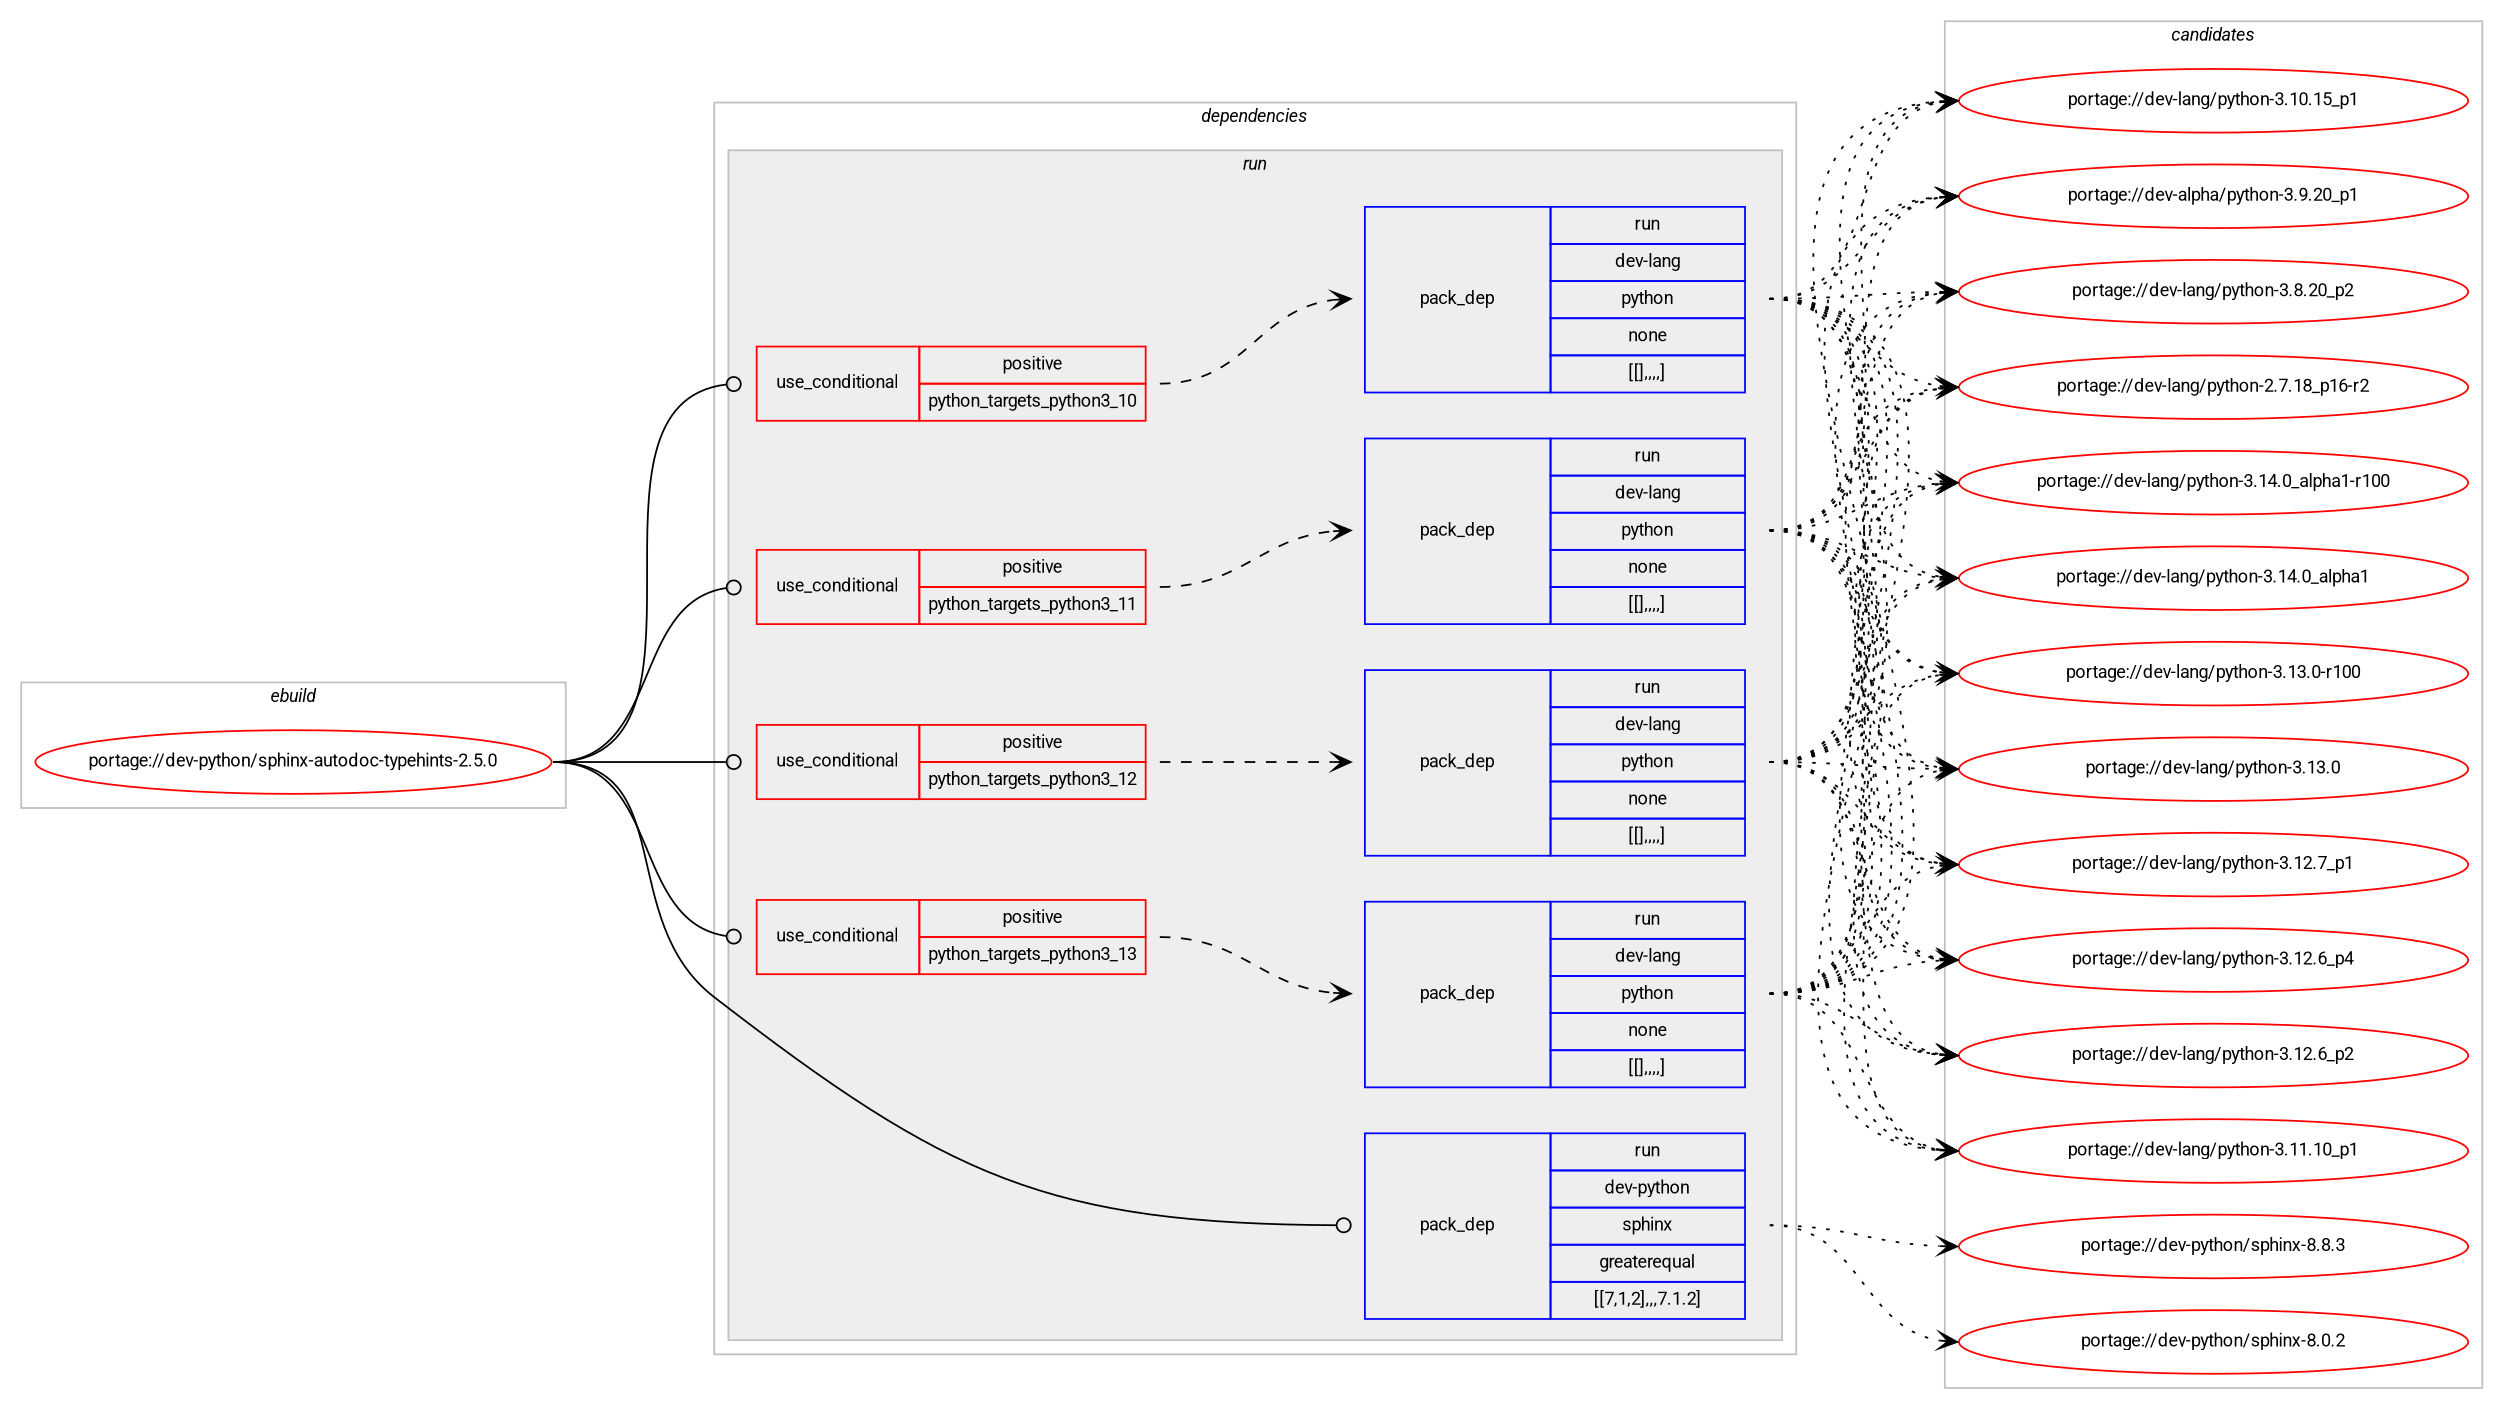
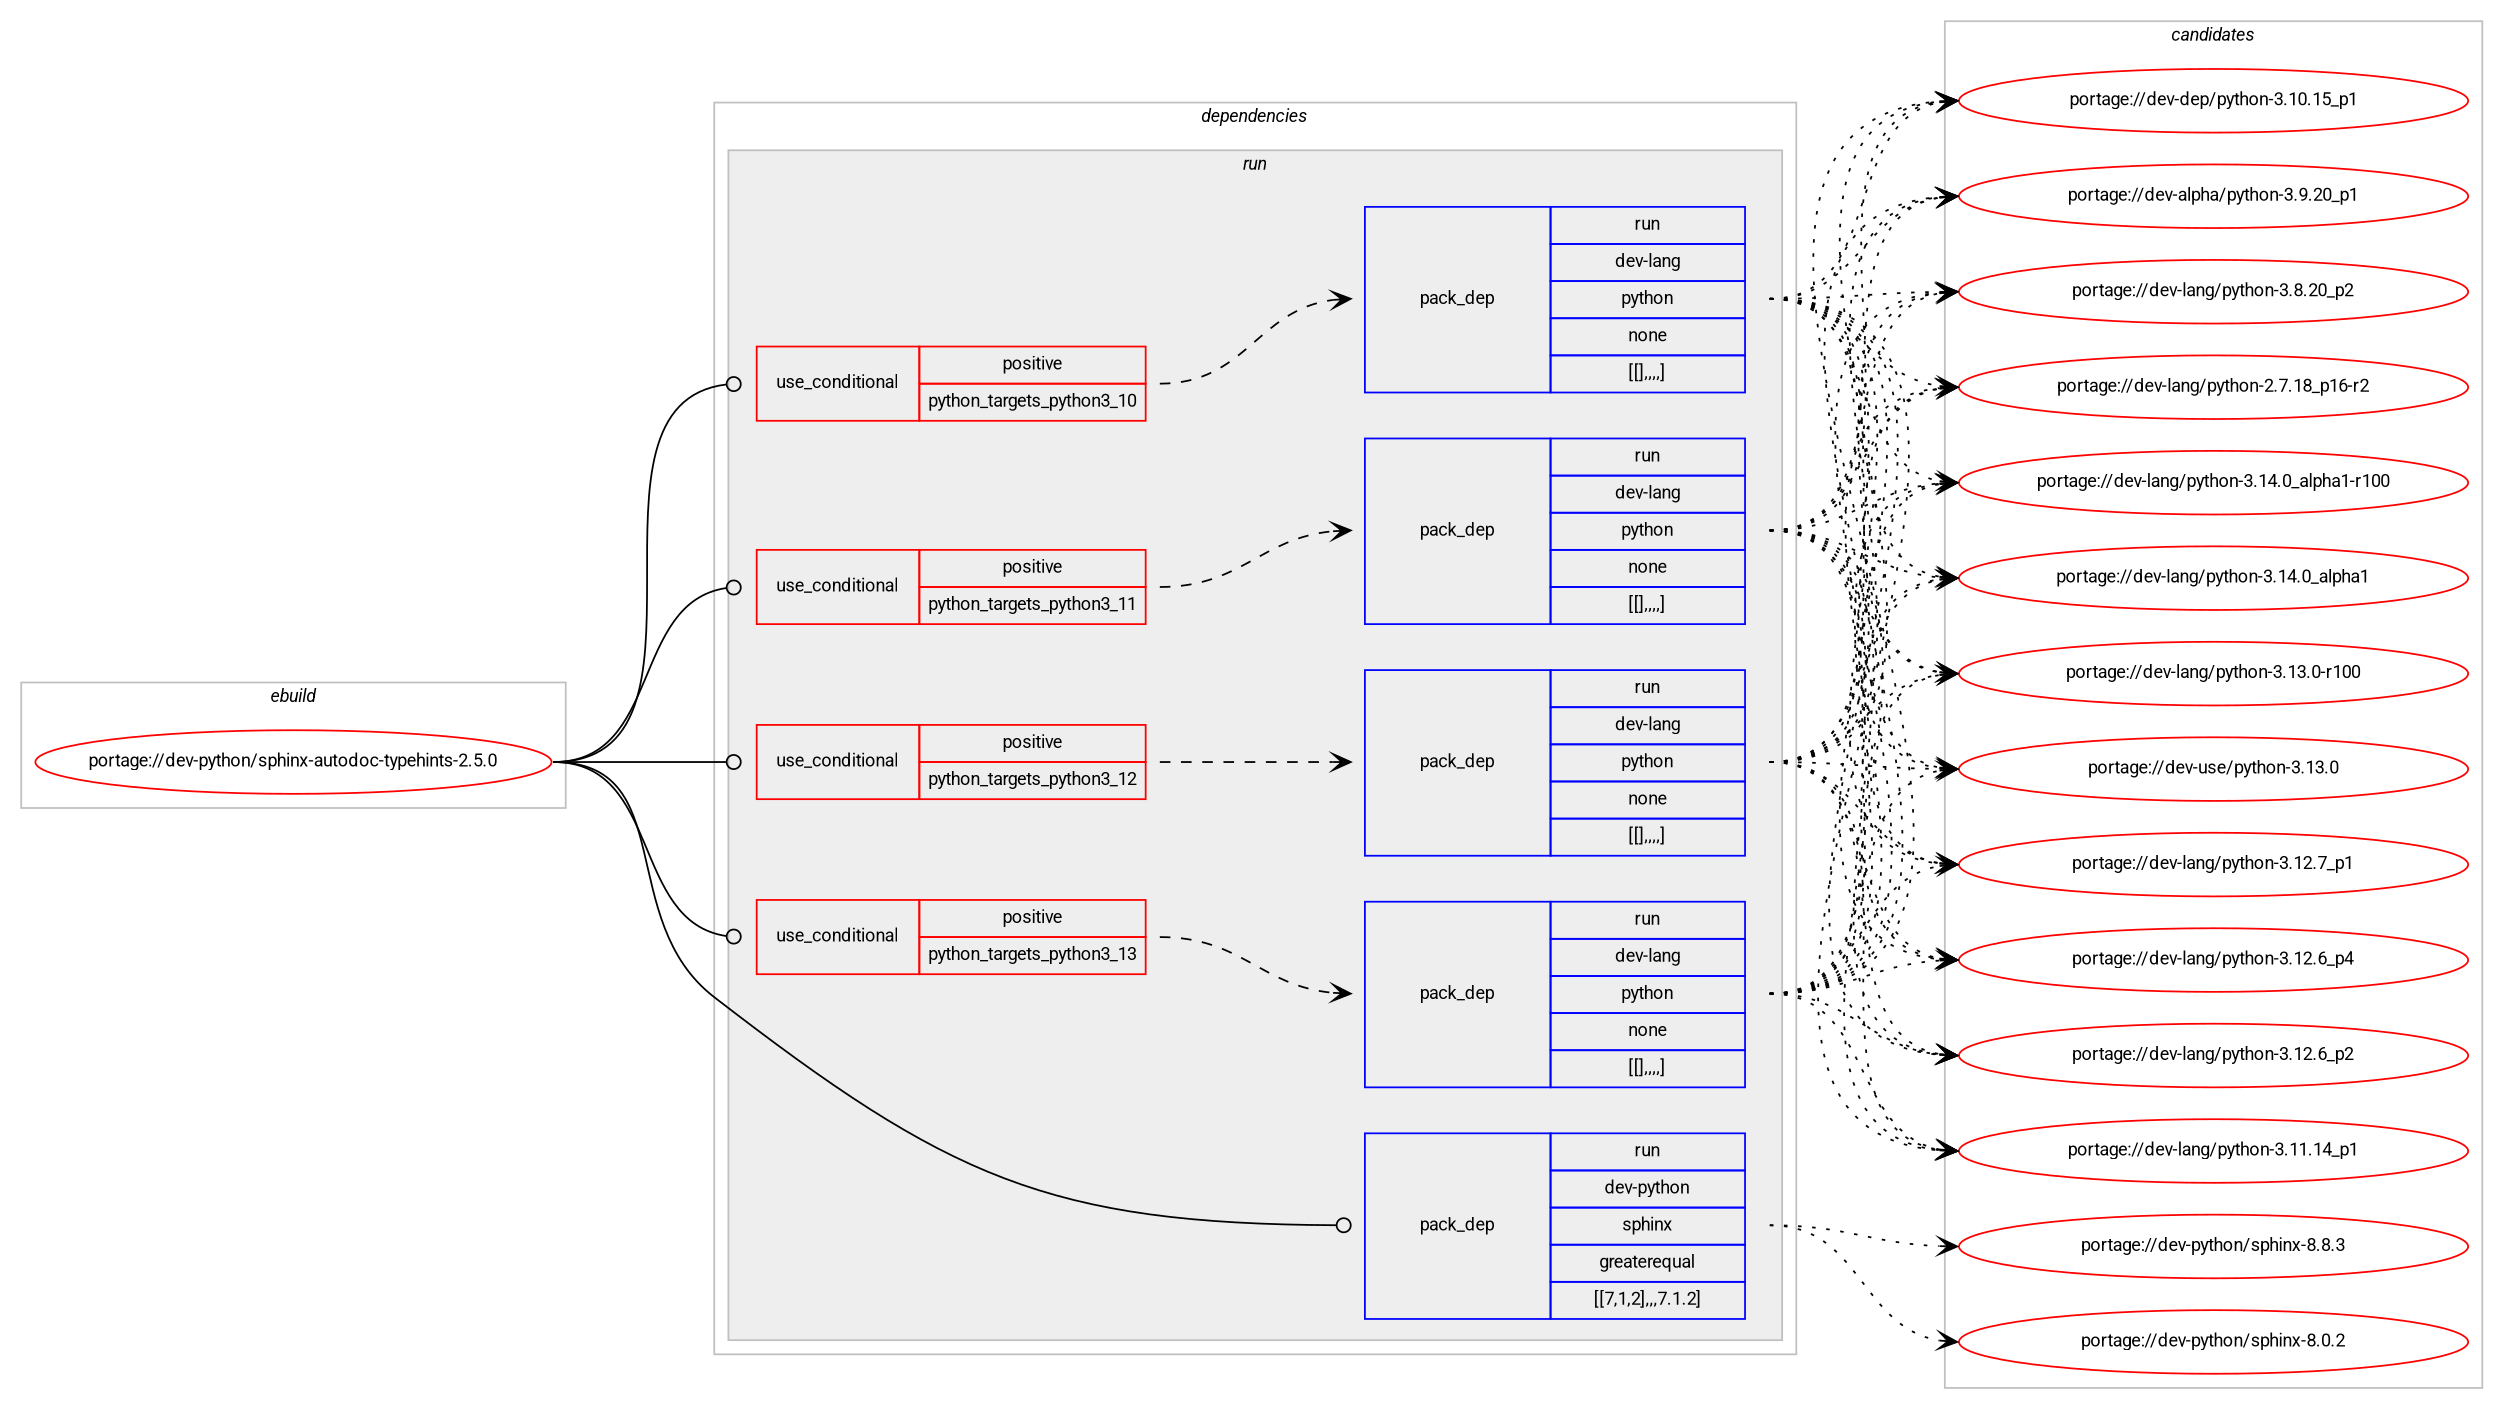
node "portage://dev-lang/python-3.10.15_p1": label "portage://dev-lang/python-3.10.15_p1" -> "portage://dev-dep/python-3.10.15_p1"
node "portage://dev-lang/python-3.13.0": label "portage://dev-lang/python-3.13.0" -> "portage://dev-use/python-3.13.0"
node "portage://dev-lang/python-3.11.10_p1": label "portage://dev-lang/python-3.11.10_p1" -> "portage://dev-lang/python-3.11.14_p1"
